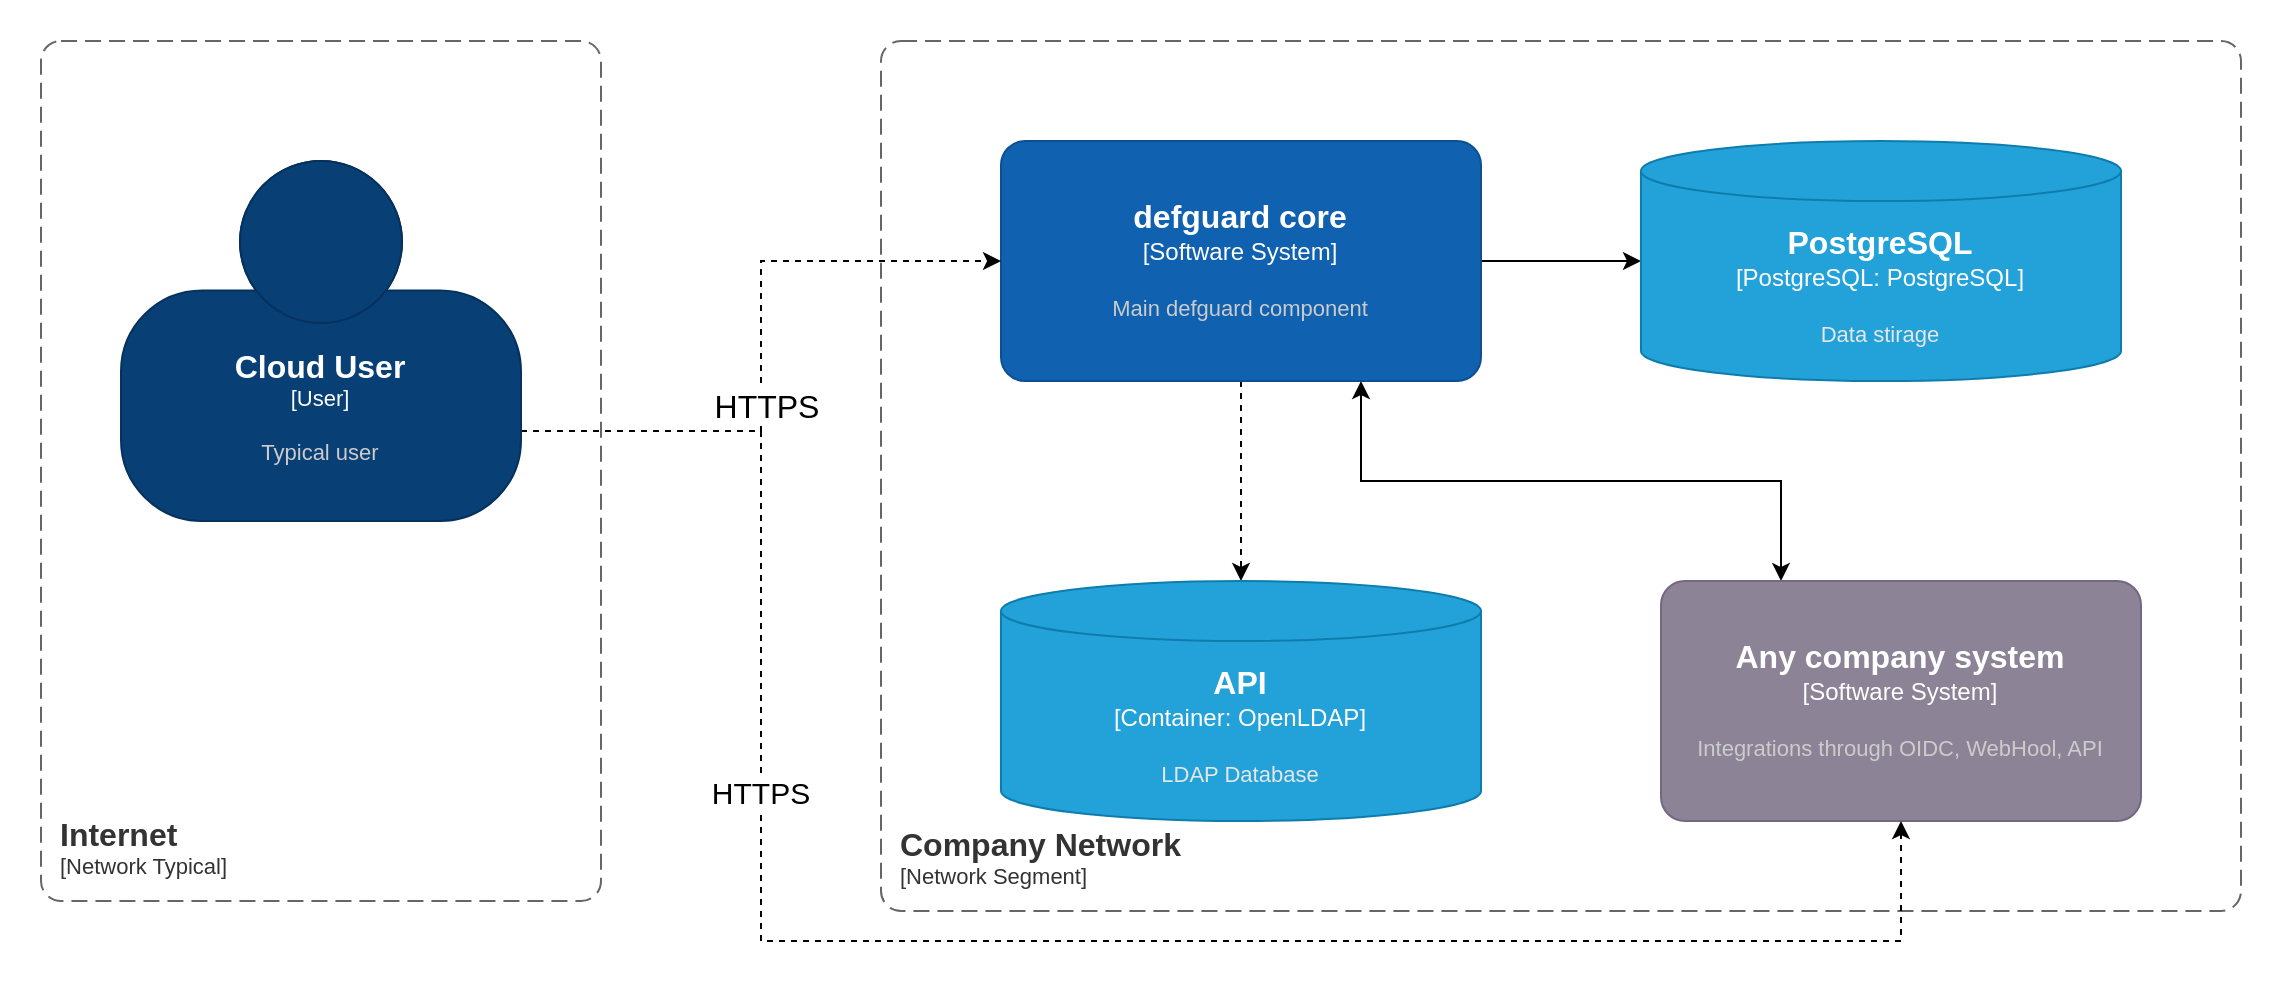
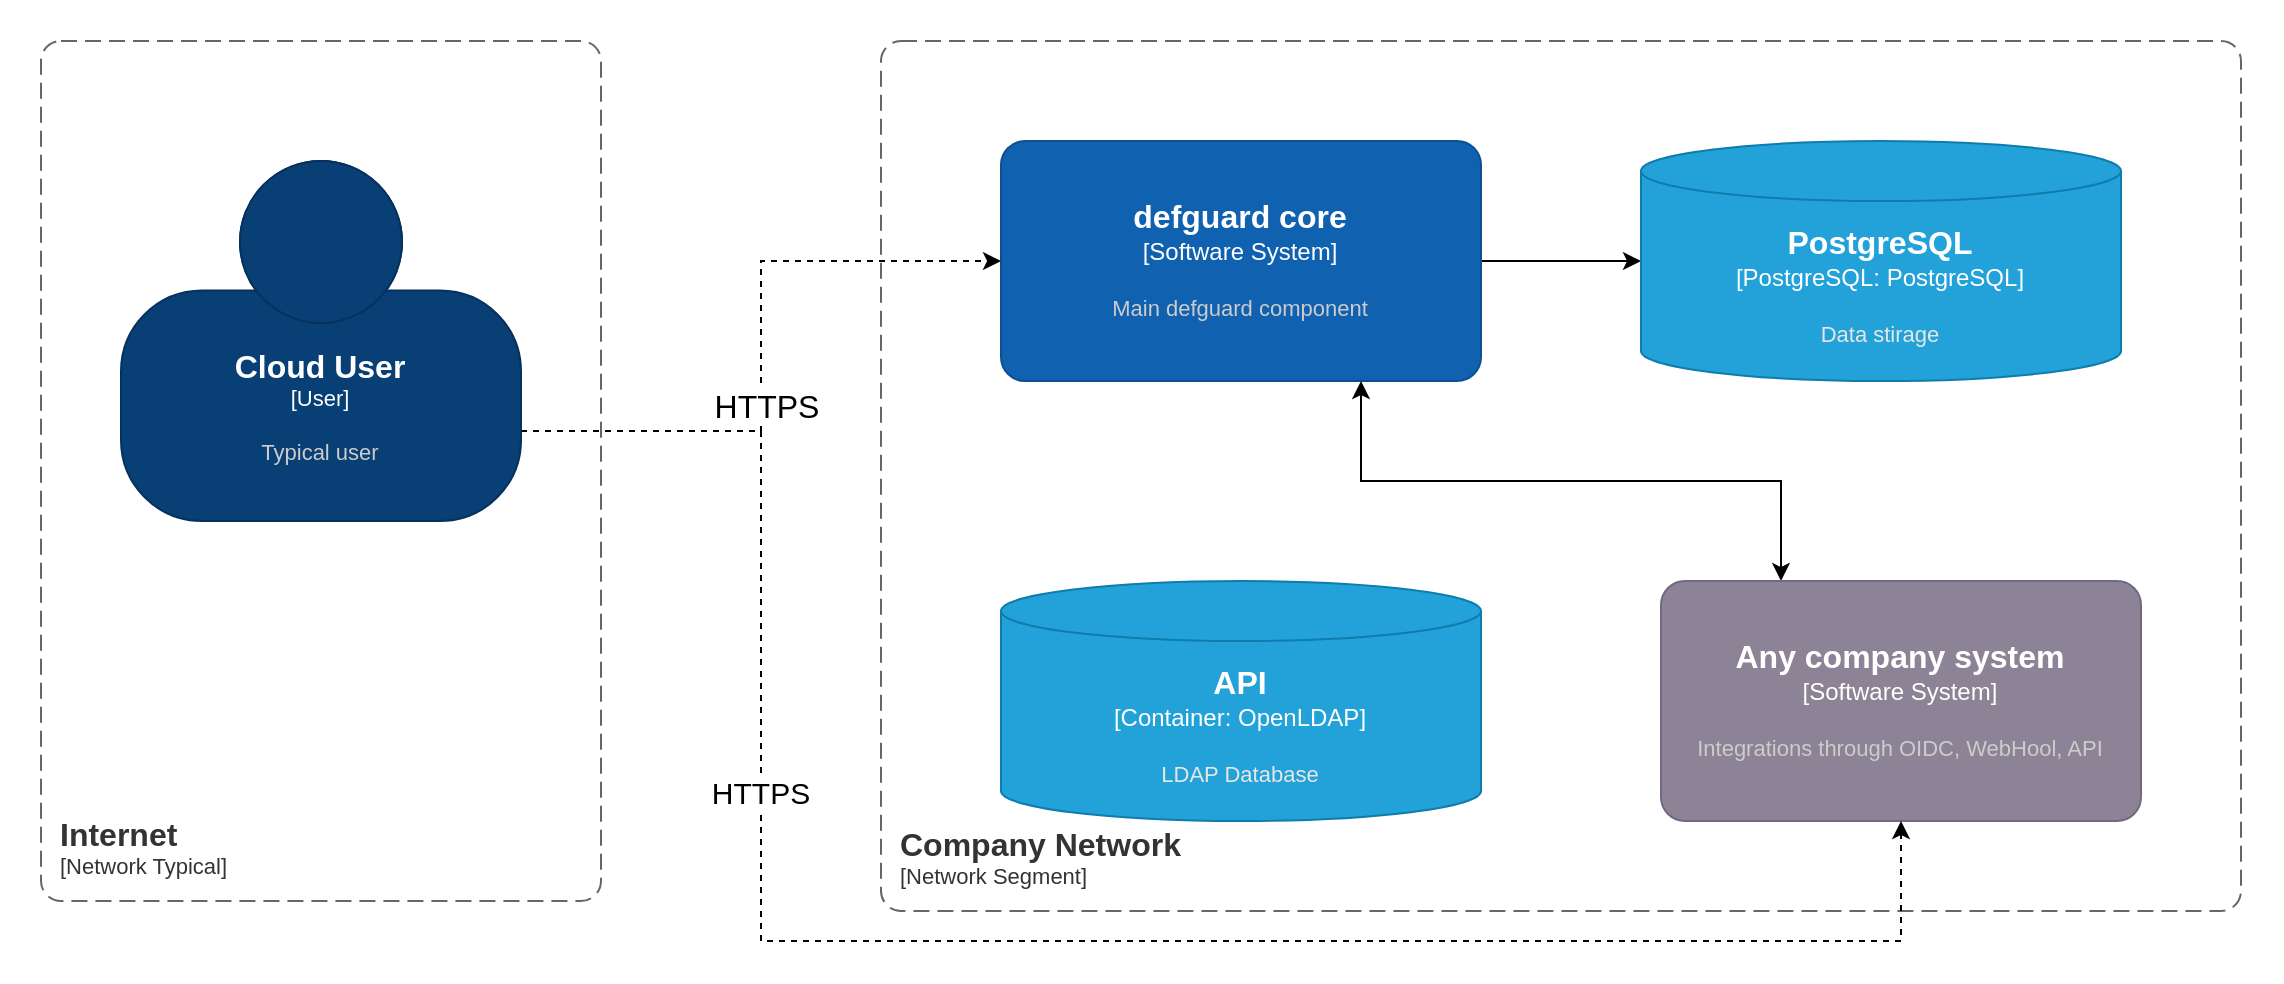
edge "defguard core [Software System] Main defguard component" -> "API [Container: OpenLDAP] LDAP Database": removed
